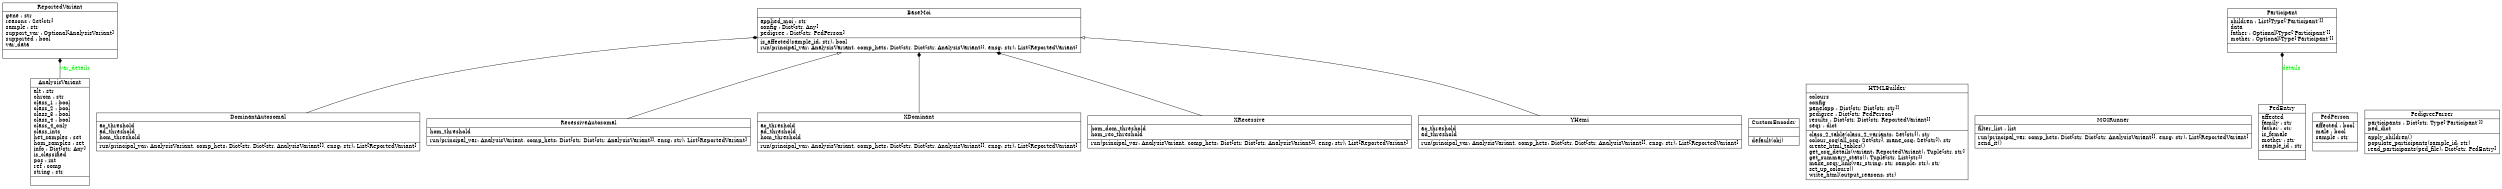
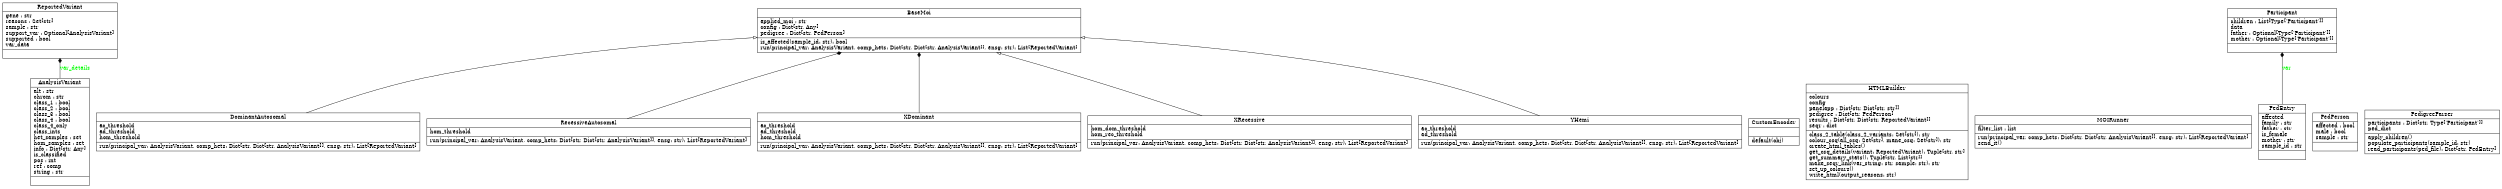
edge "DominantAutosomal" -> "BaseMoi": arrowhead diamond -> empty
edge "PedEntry" -> "Participant": label "details" -> "var"
edge "XRecessive" -> "BaseMoi": arrowhead diamond -> empty
edge "RecessiveAutosomal" -> "BaseMoi": arrowhead empty -> diamond
